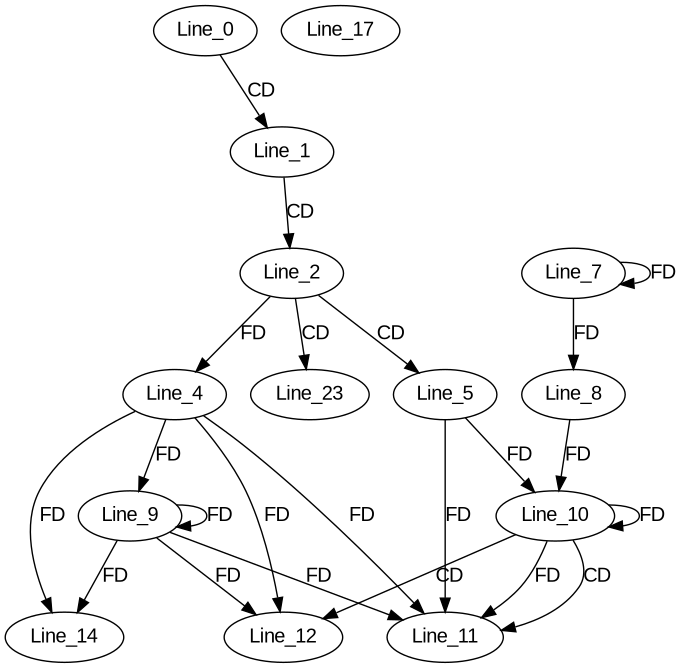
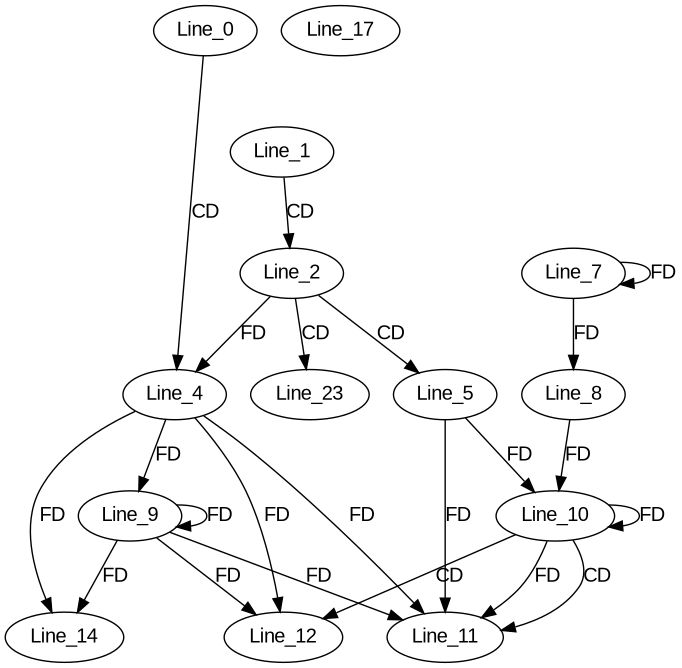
edge "Line_0" -> "Line_1": now "Line_0" -> "Line_4"
